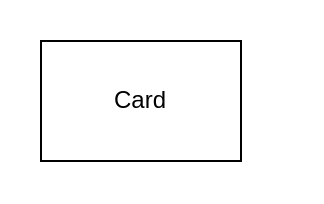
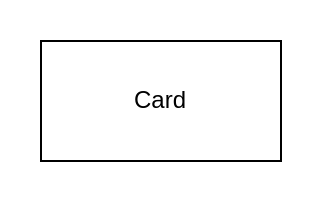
node "Card": size 200x120 -> 240x120
